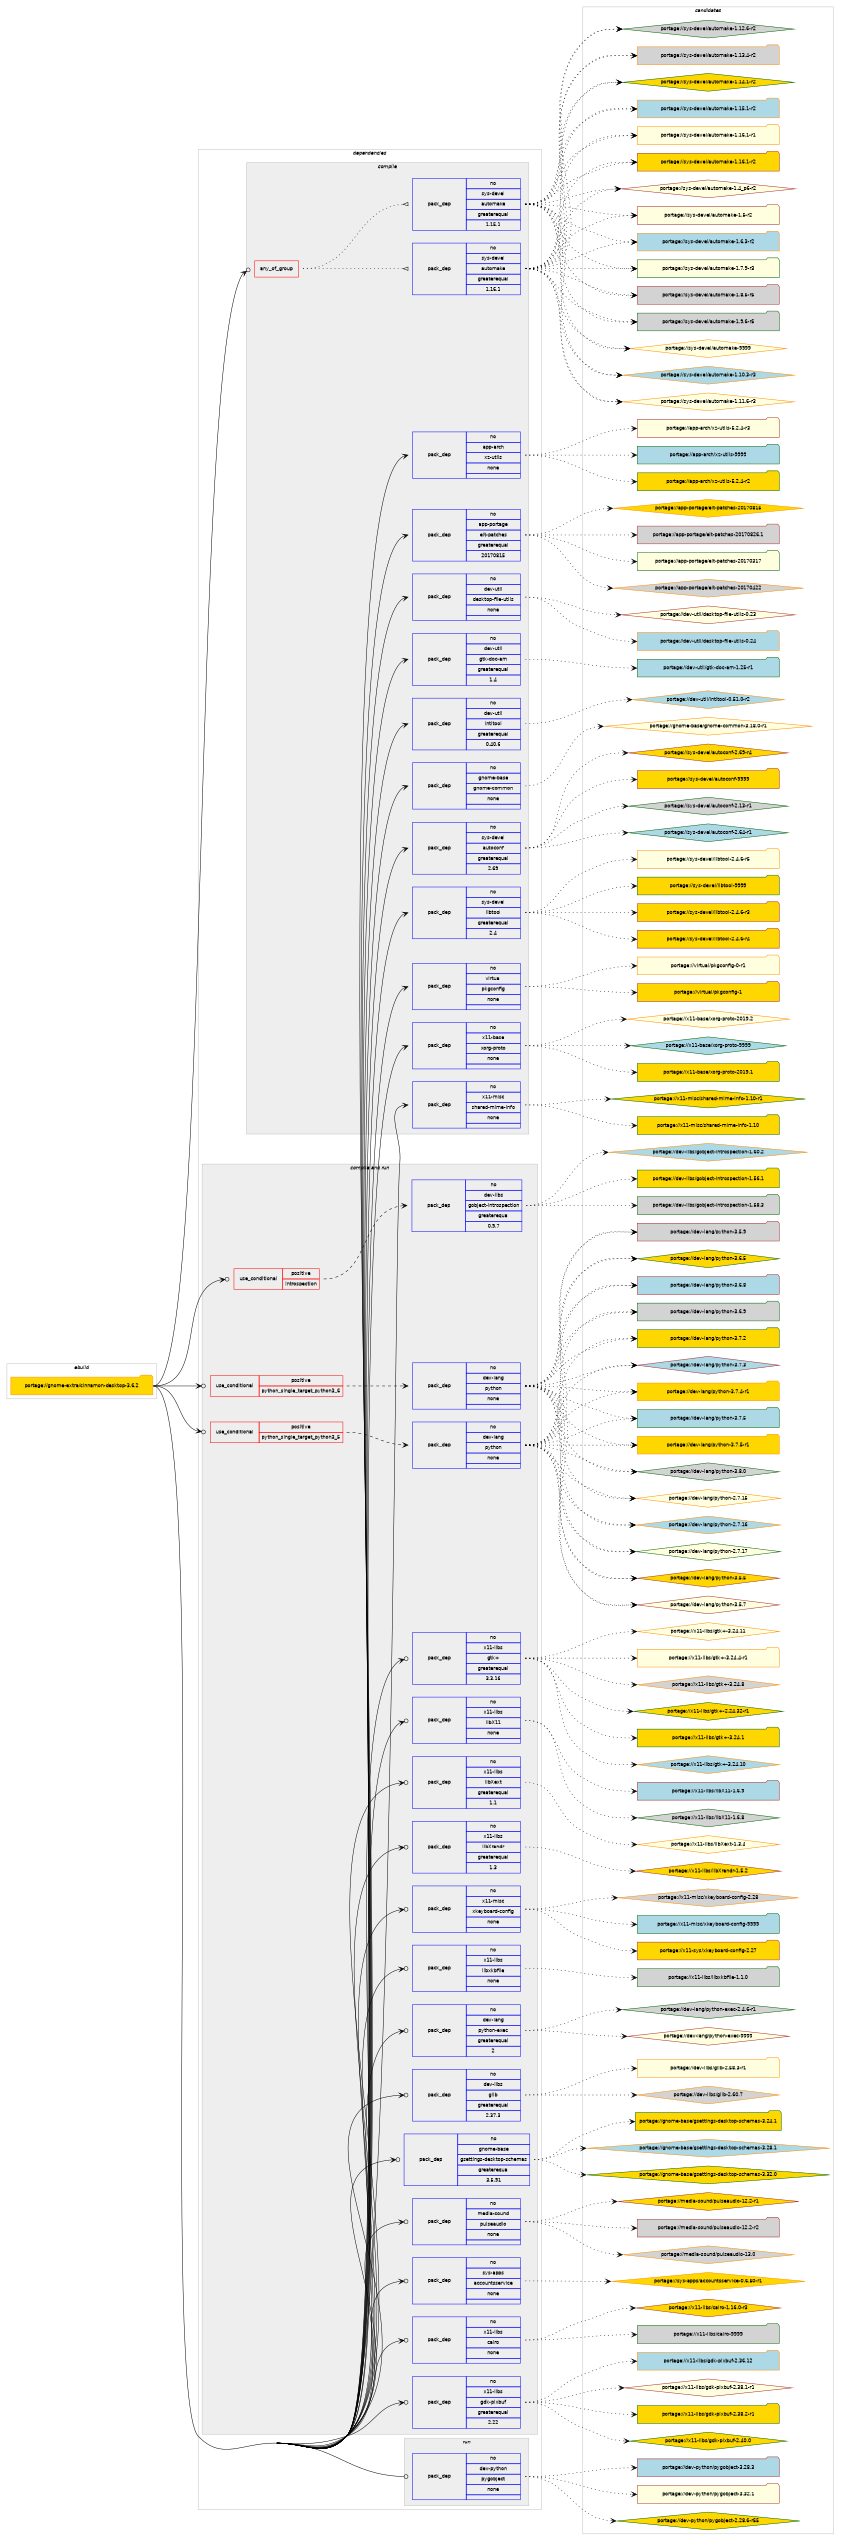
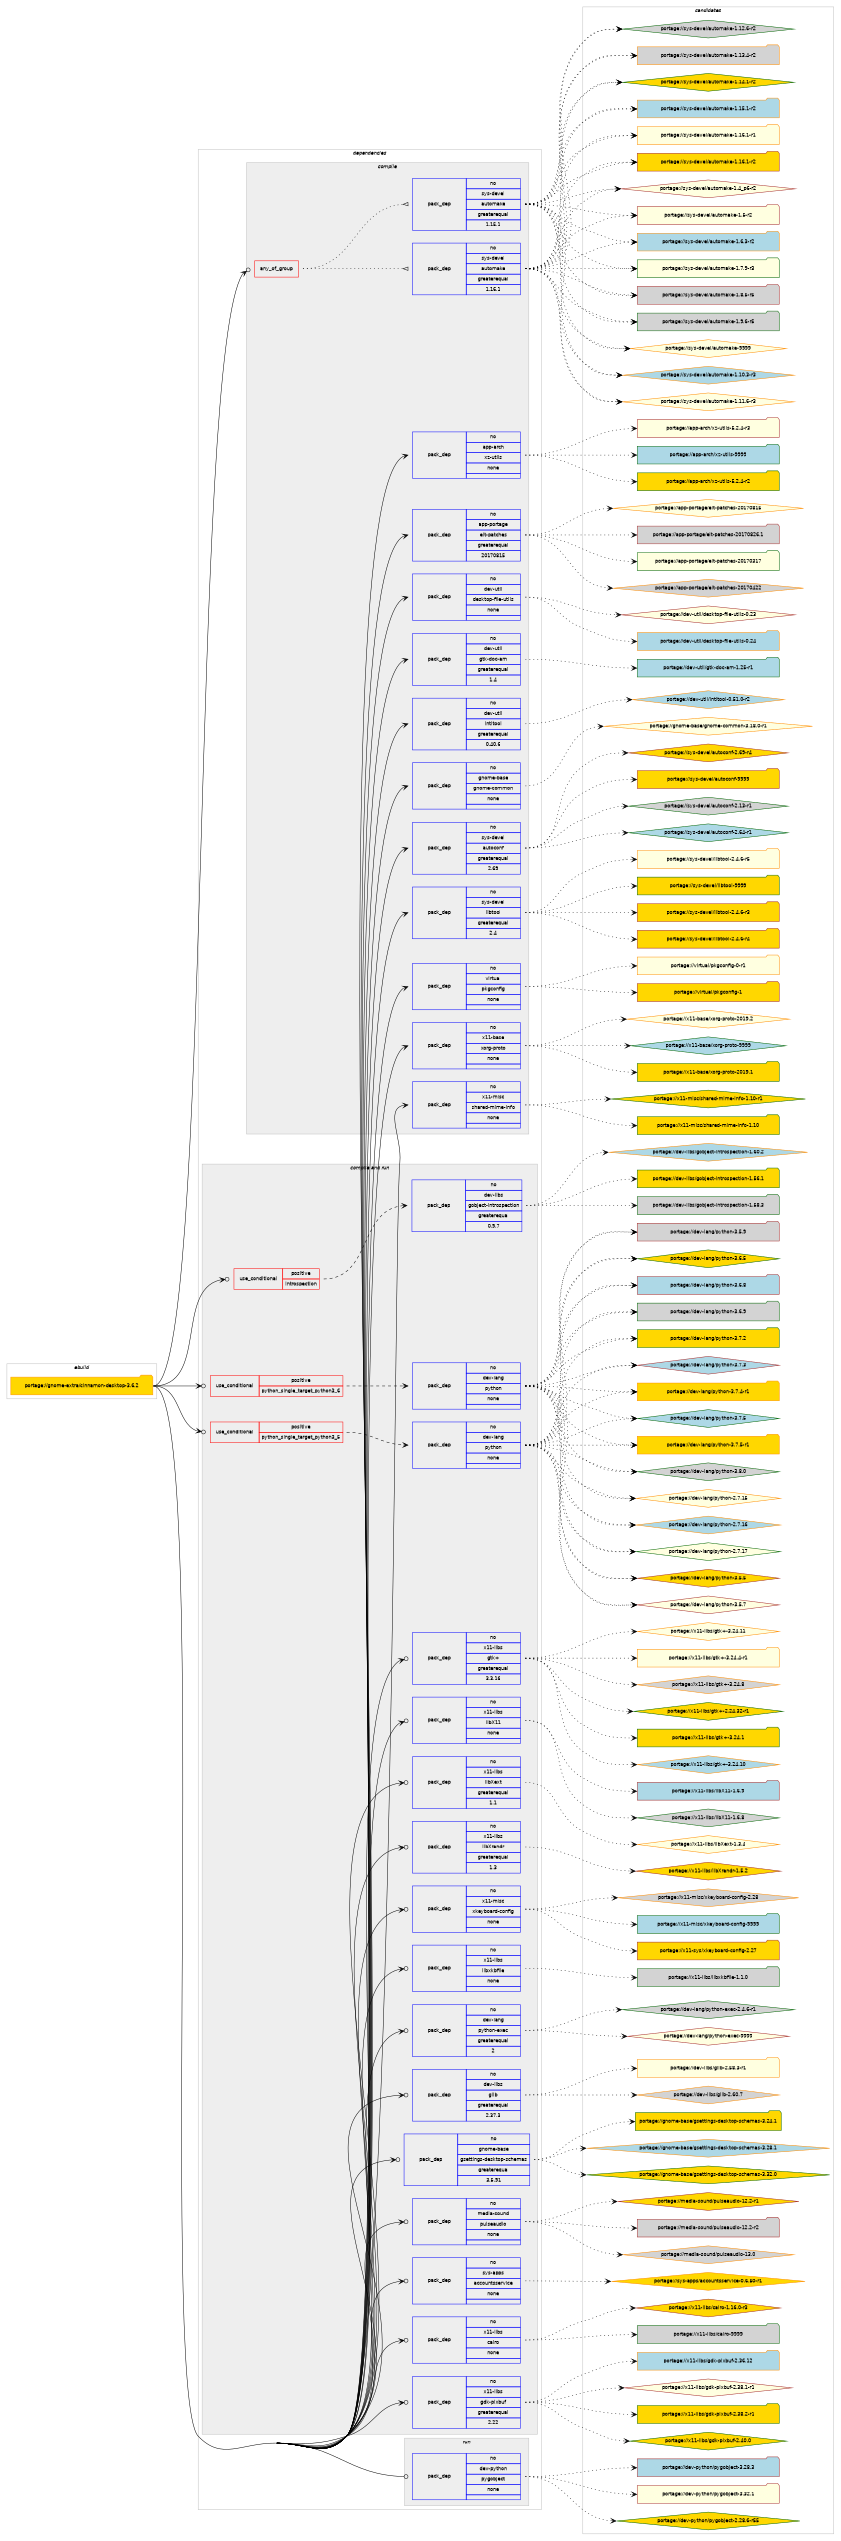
node "portage://app-portage/elt-patches-20170815": fillcolor gold -> lightyellow
node "portage://dev-lang/python-3.7.5": shape folder -> diamond
